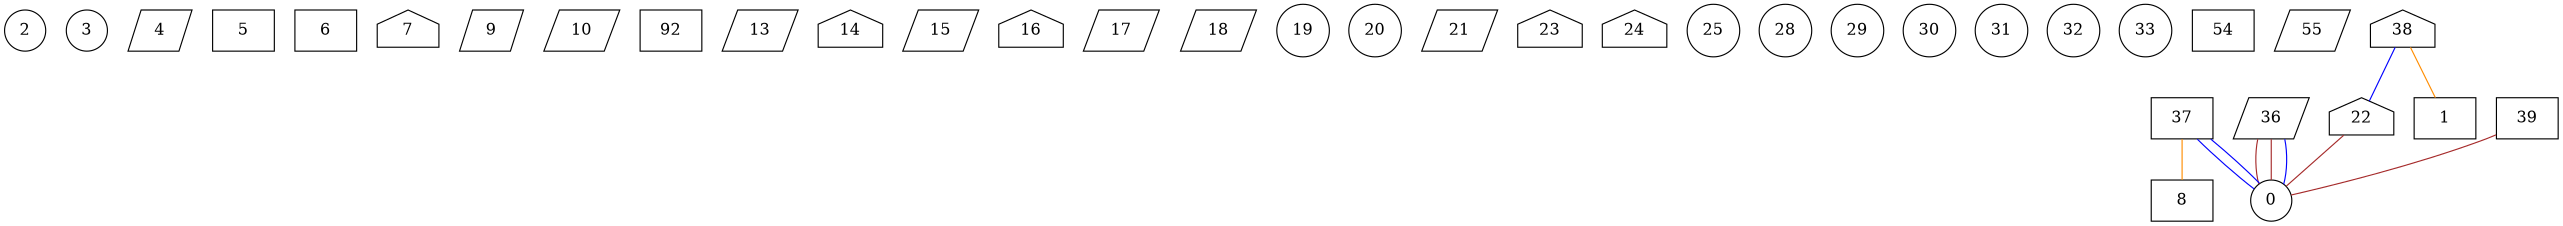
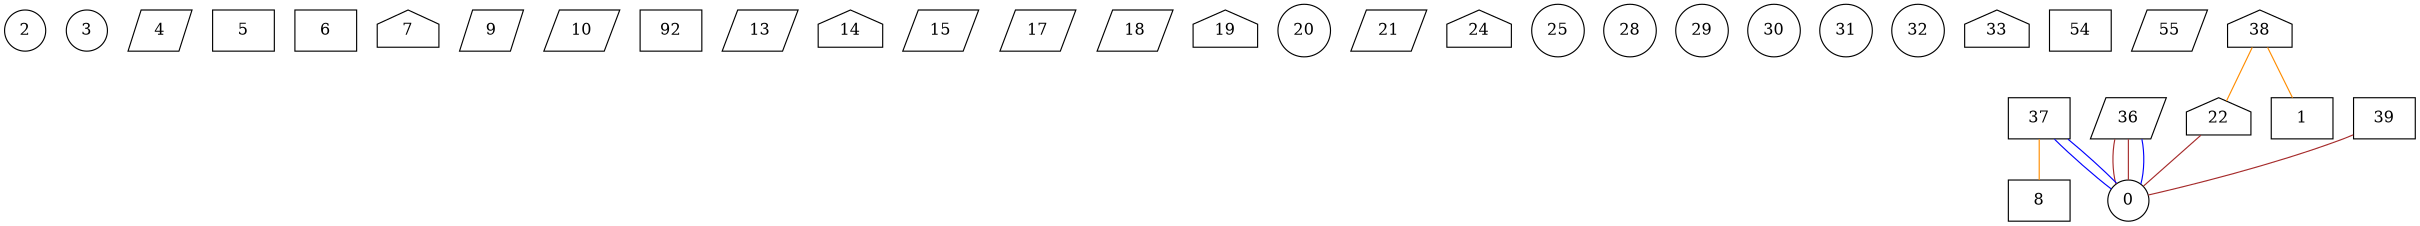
node "16": removed
node "19": shape circle -> house
node "23": removed
node "33": shape circle -> house
edge "38" -- "22": color blue -> darkorange
